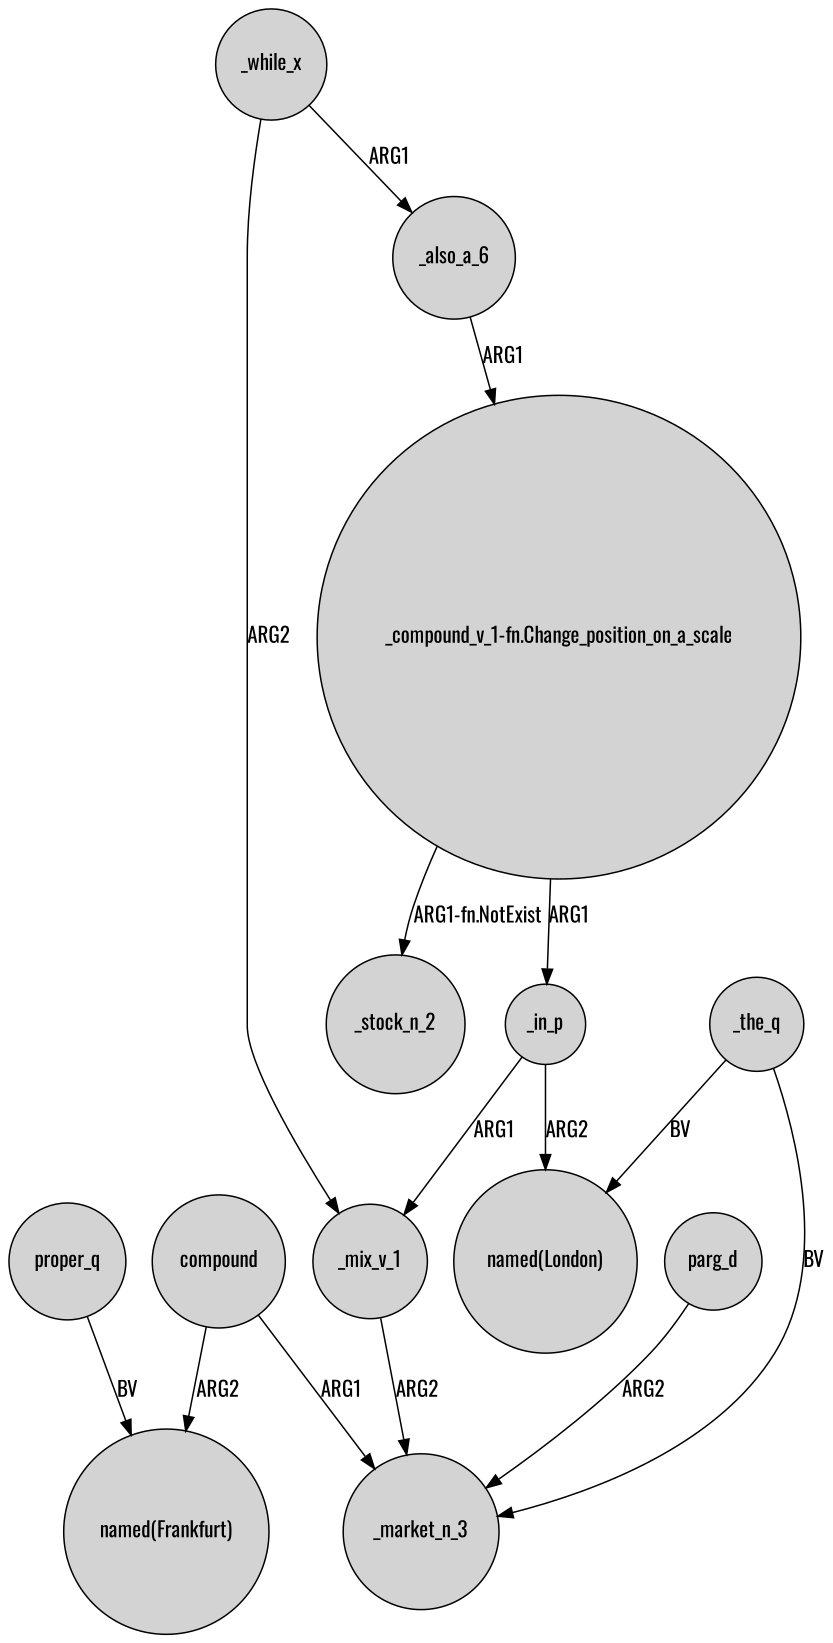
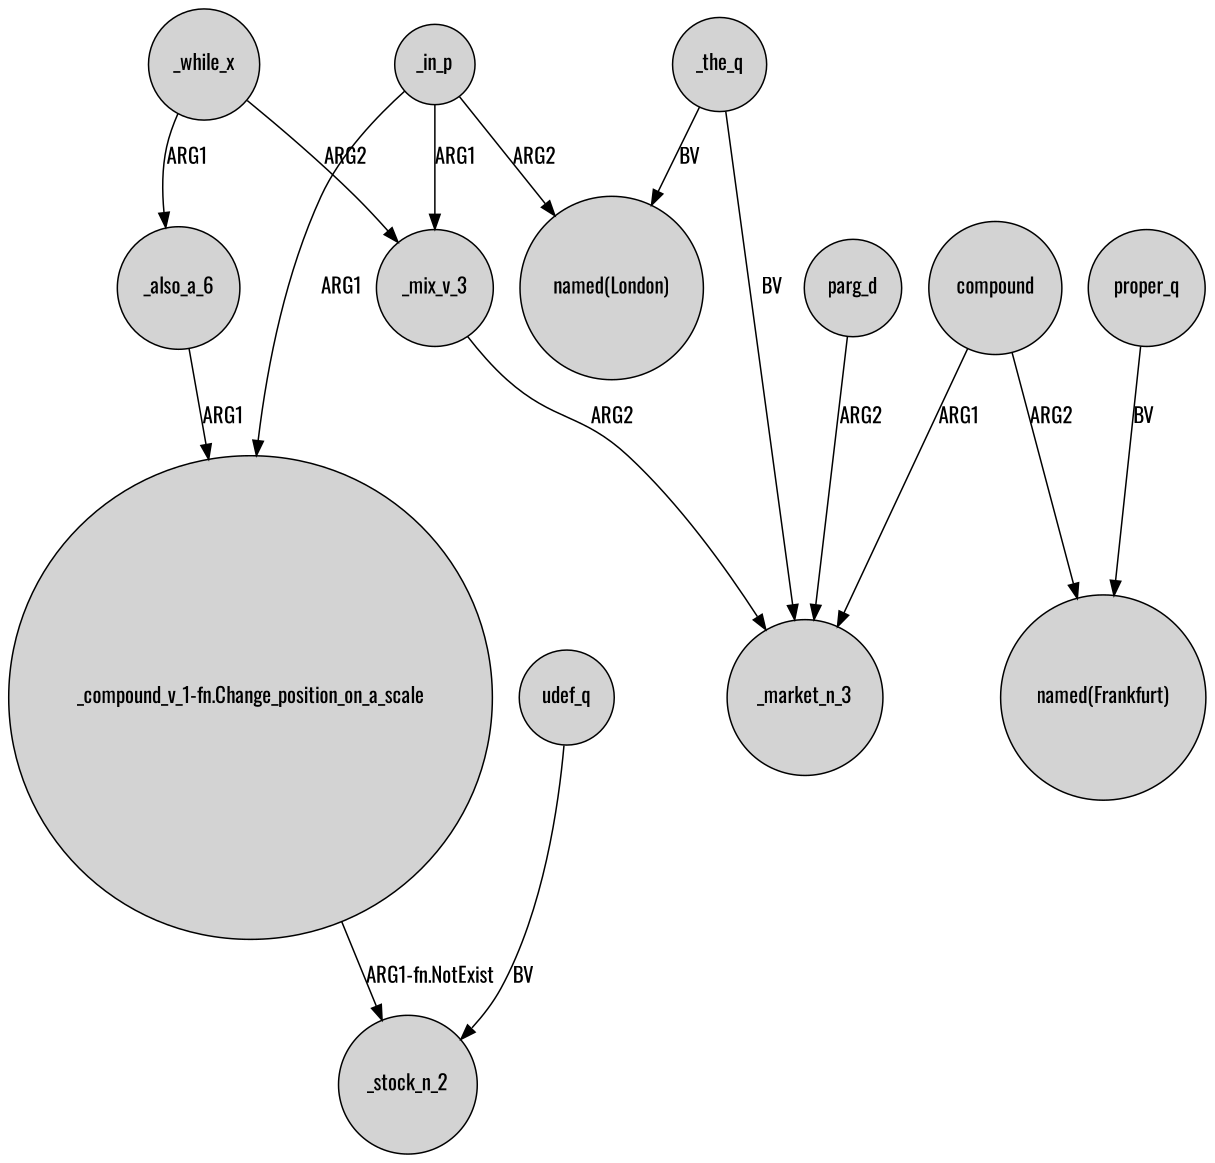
node "udef_q": added
edge "_compound_v_1-fn.Change_position_on_a_scale" -> "_in_p": reversed
node "_mix_v_1": label "_mix_v_1" -> "_mix_v_3"
